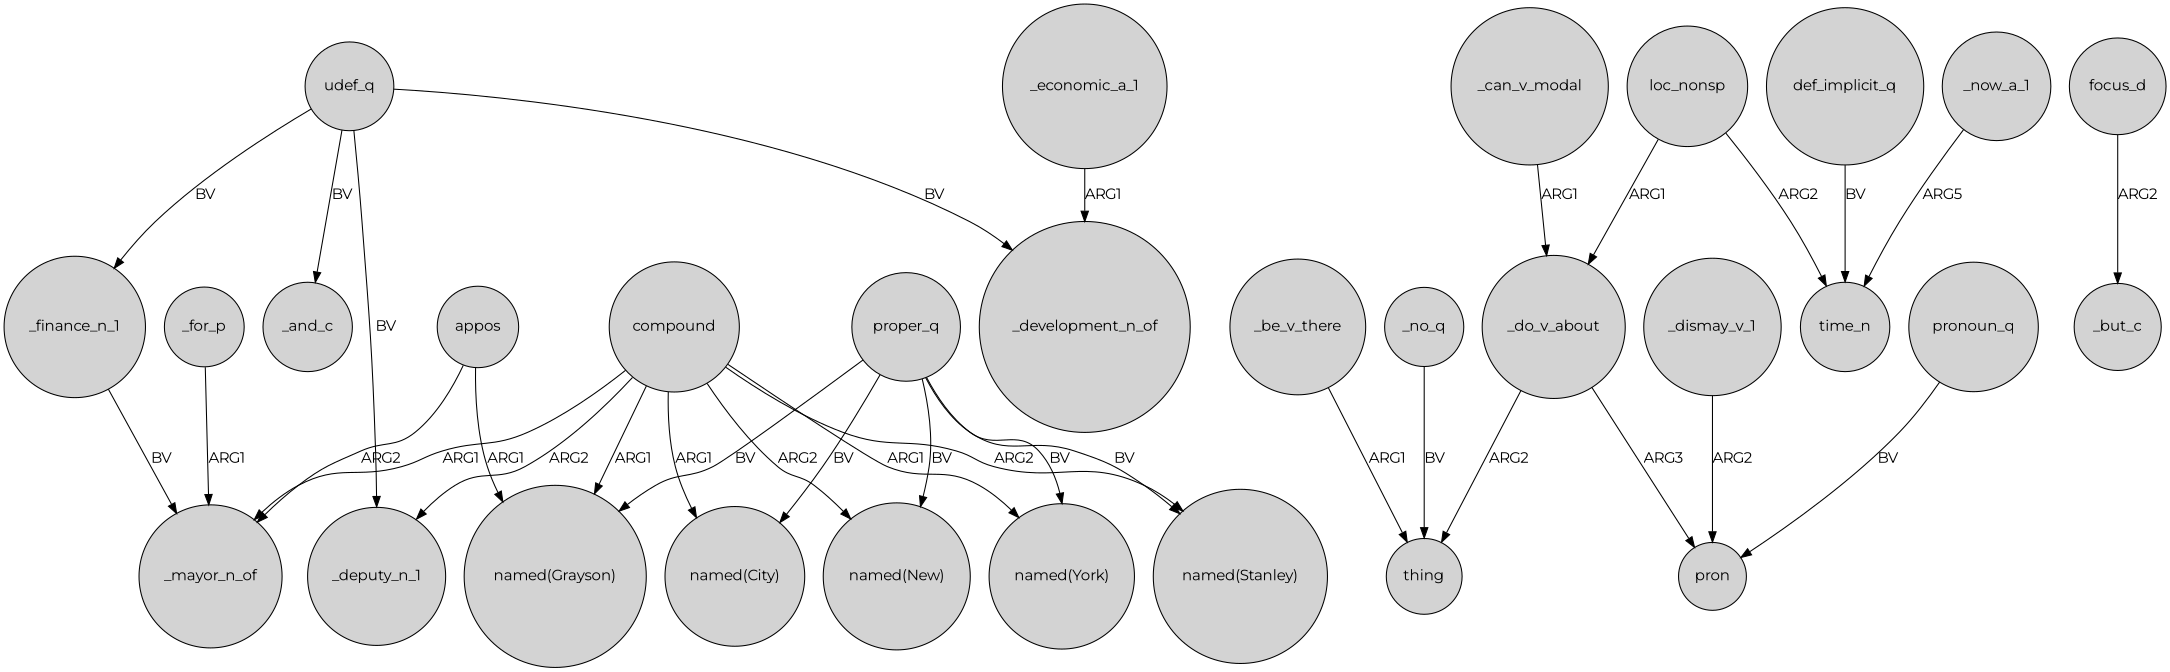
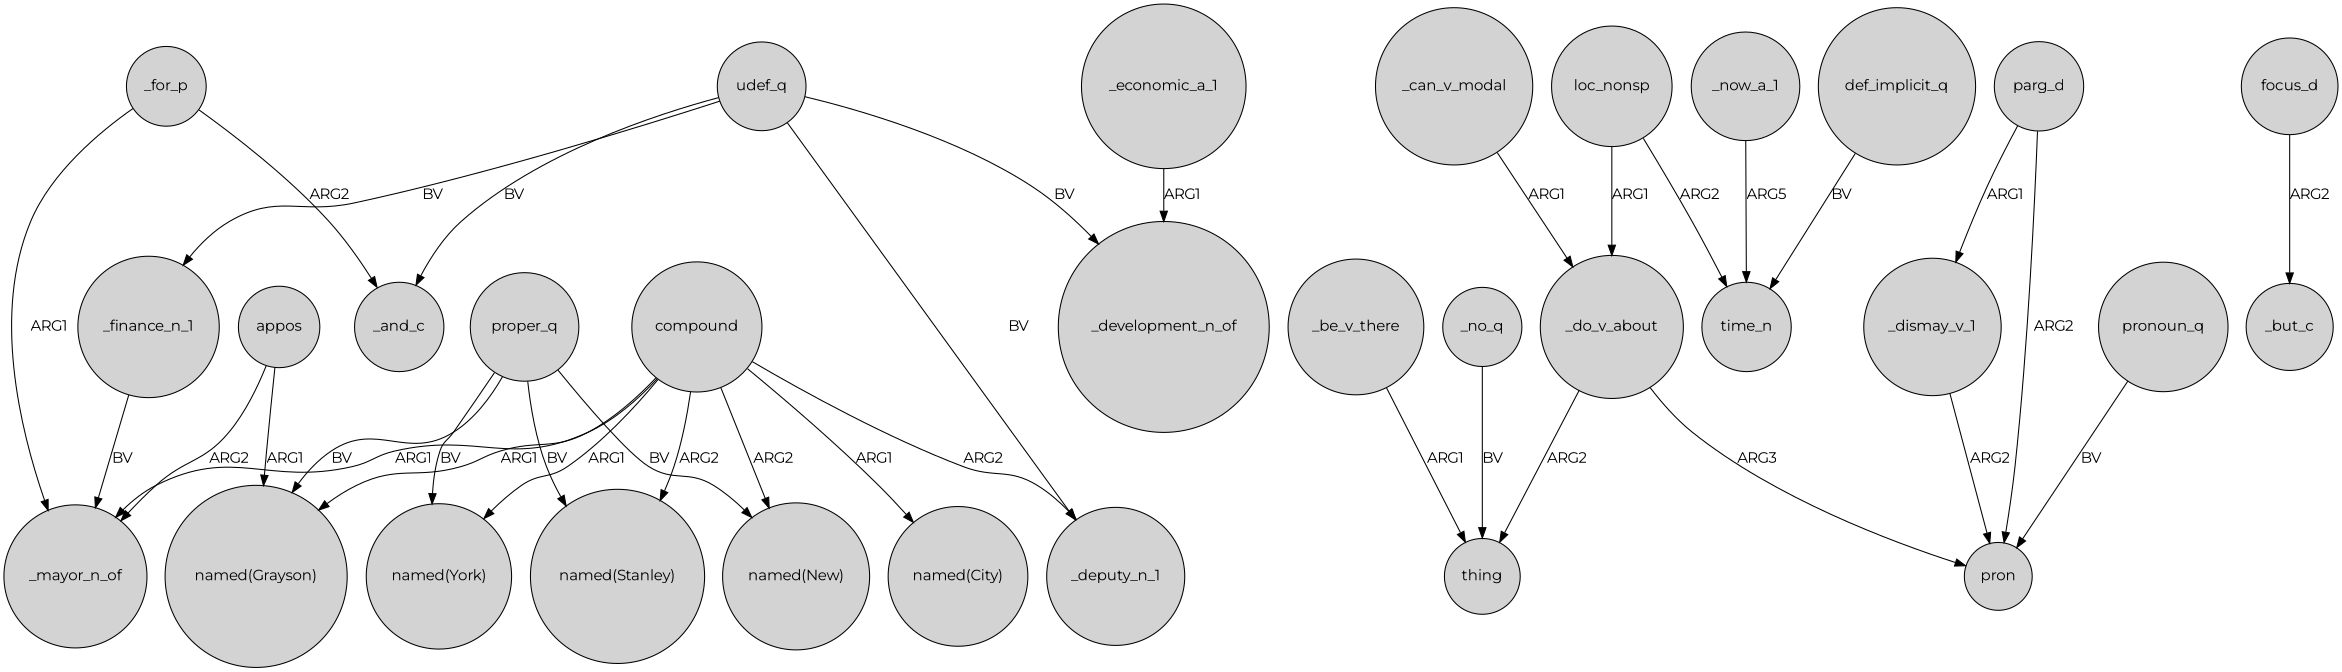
node "parg_d": added
edge "_for_p" -> "_and_c": added, label "ARG2"
edge "proper_q" -> "named(City)": removed, label "BV"
